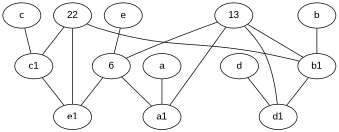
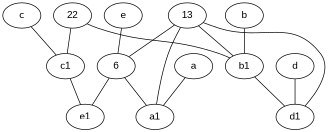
edge "22" -- "e1": removed
